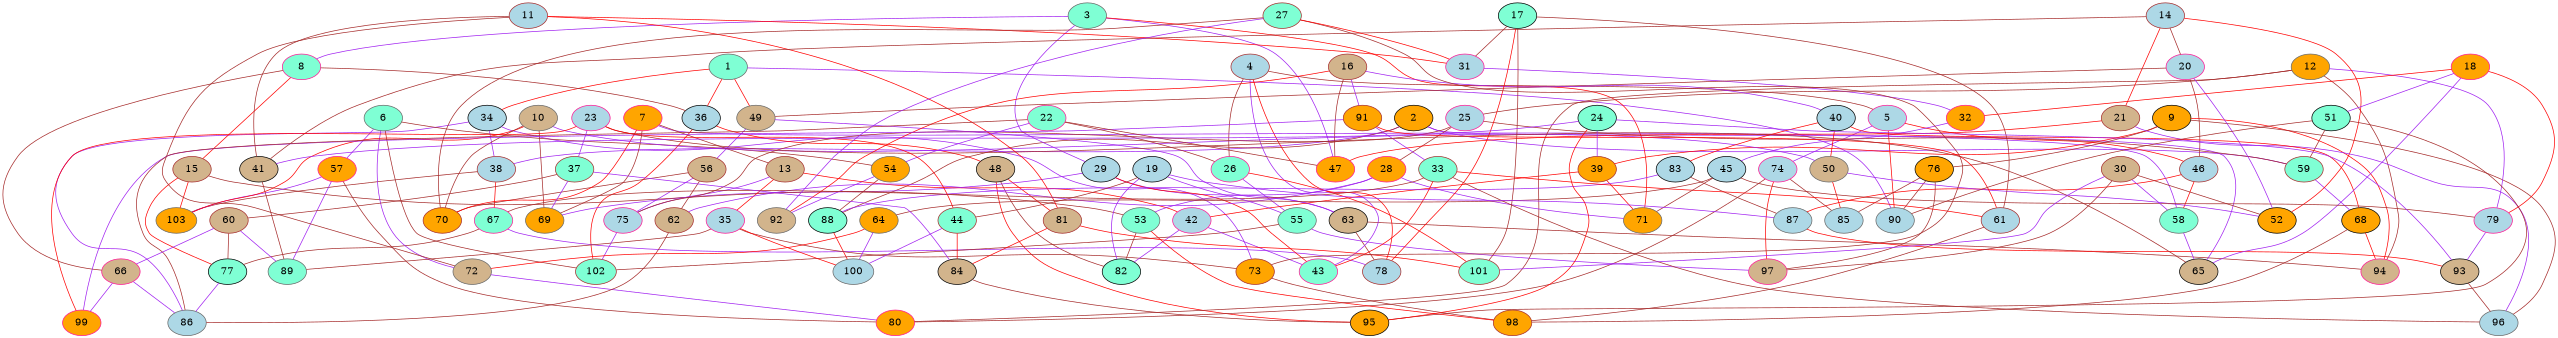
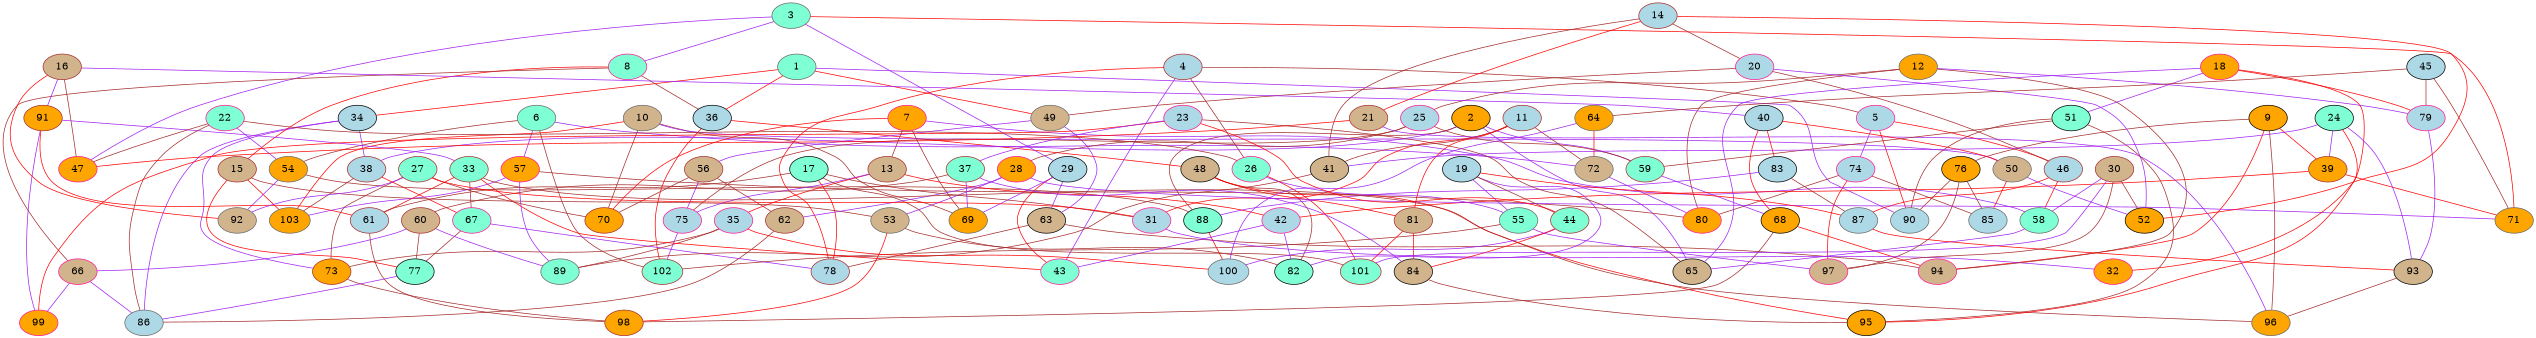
edge "32" -- "45": removed
edge "19" -- "87": color purple -> red
node "53": fillcolor aquamarine -> tan
node "96": fillcolor lightblue -> orange
